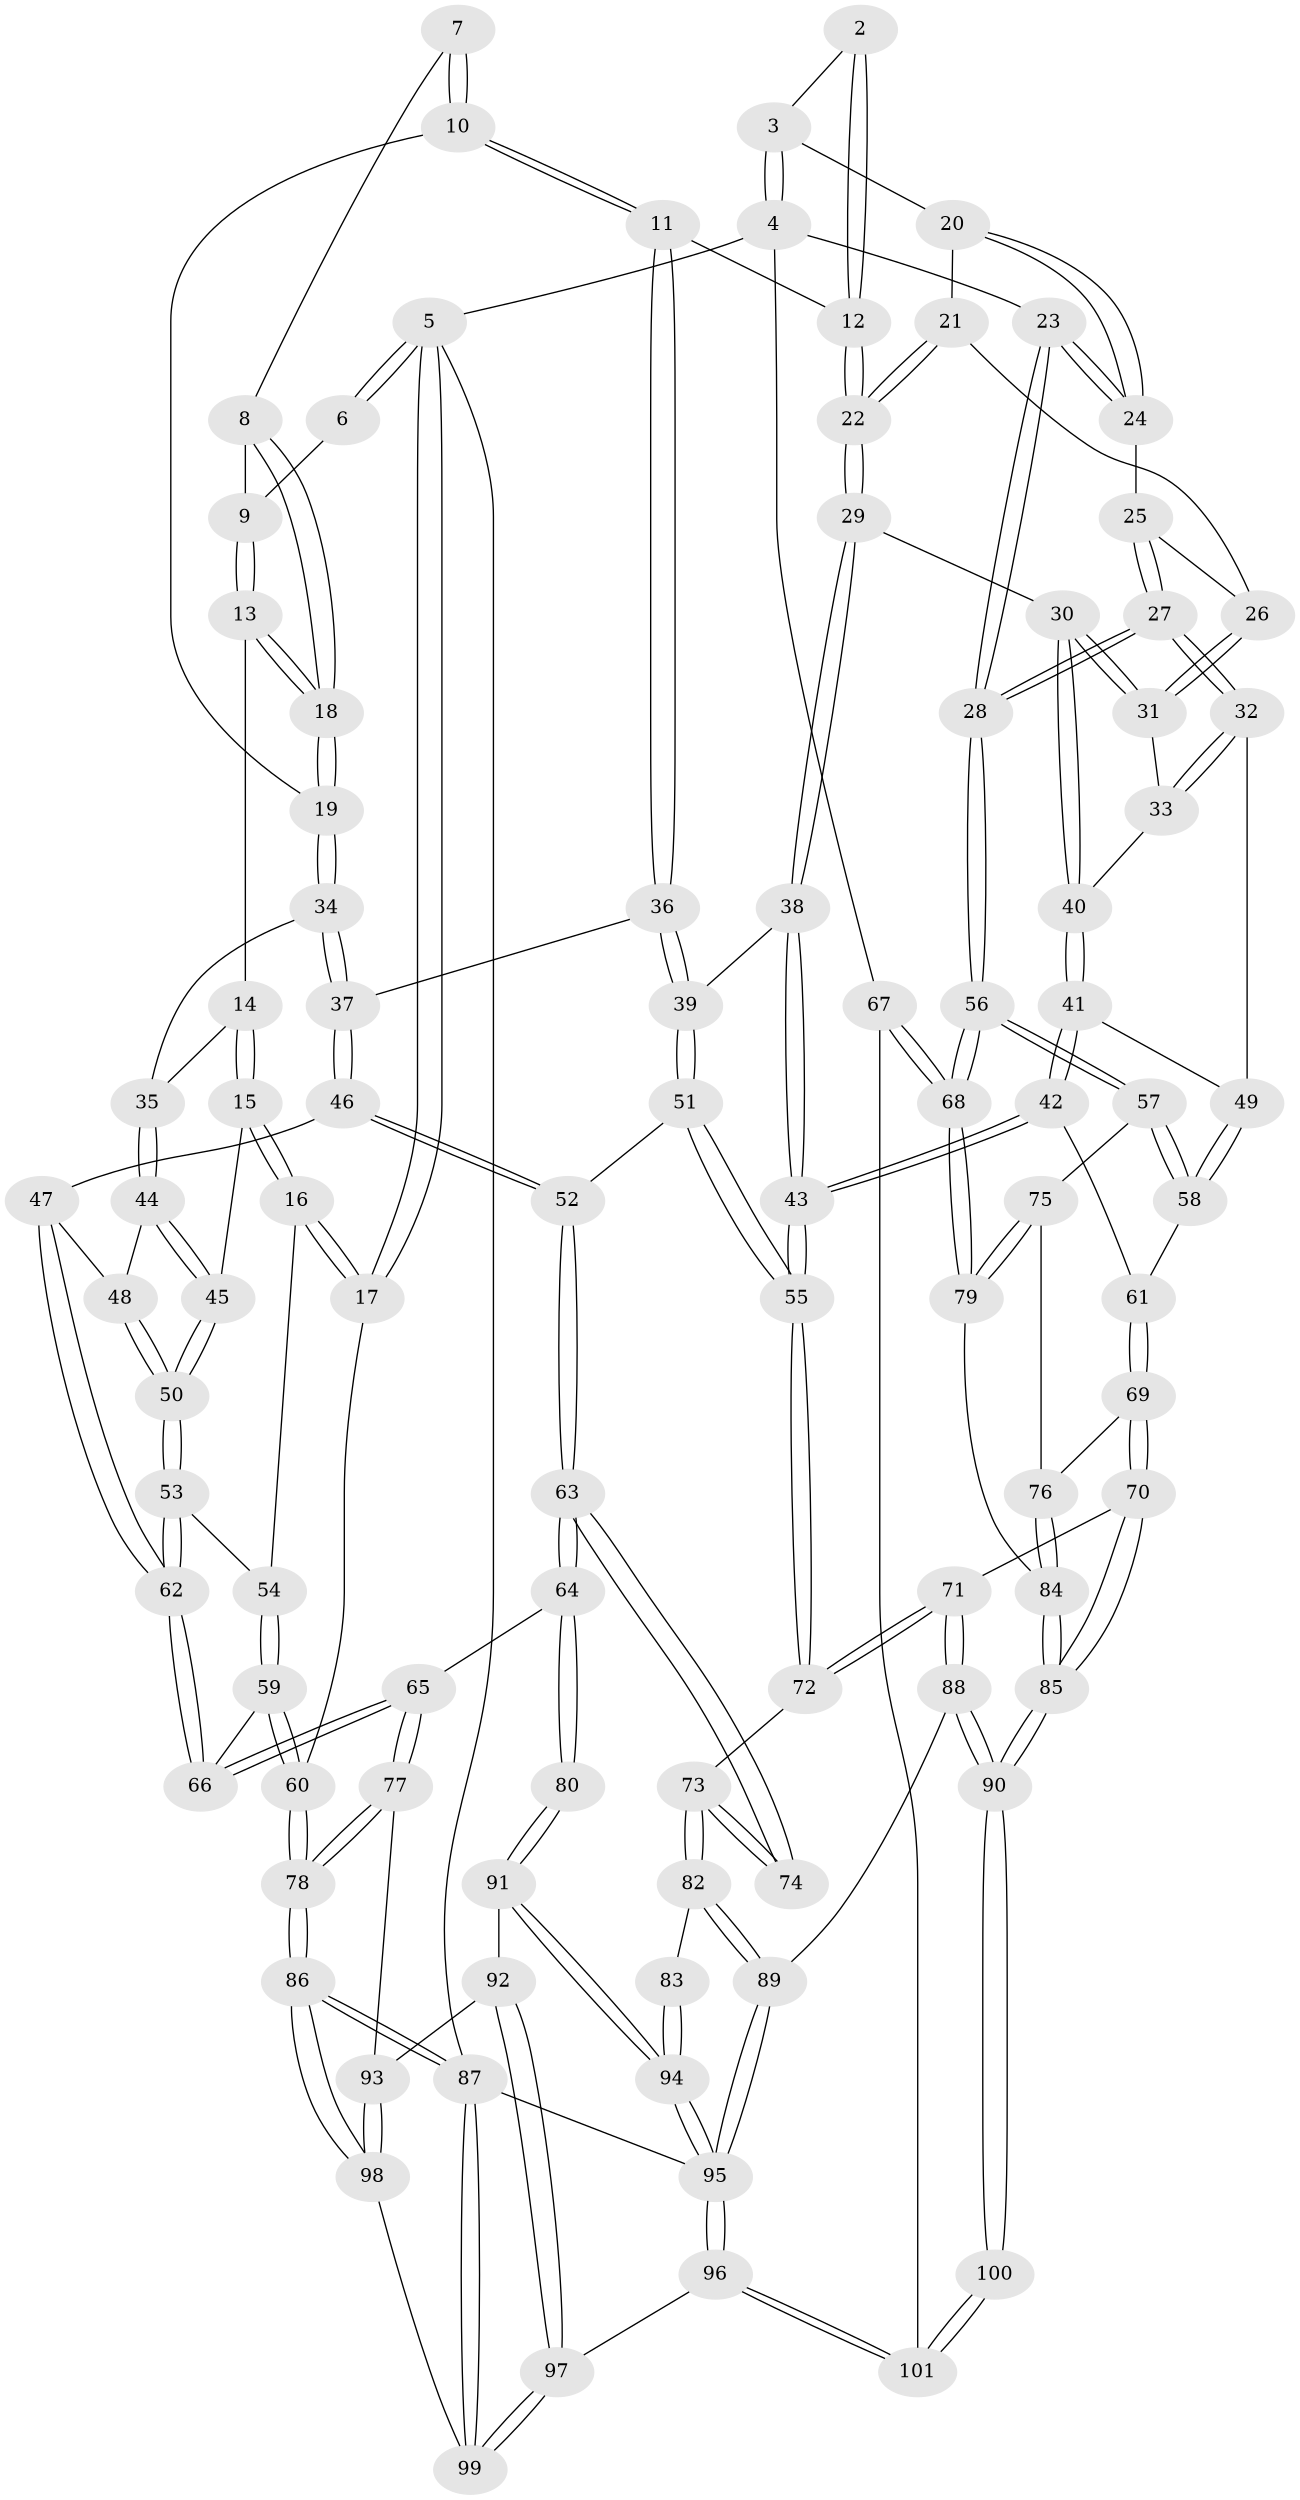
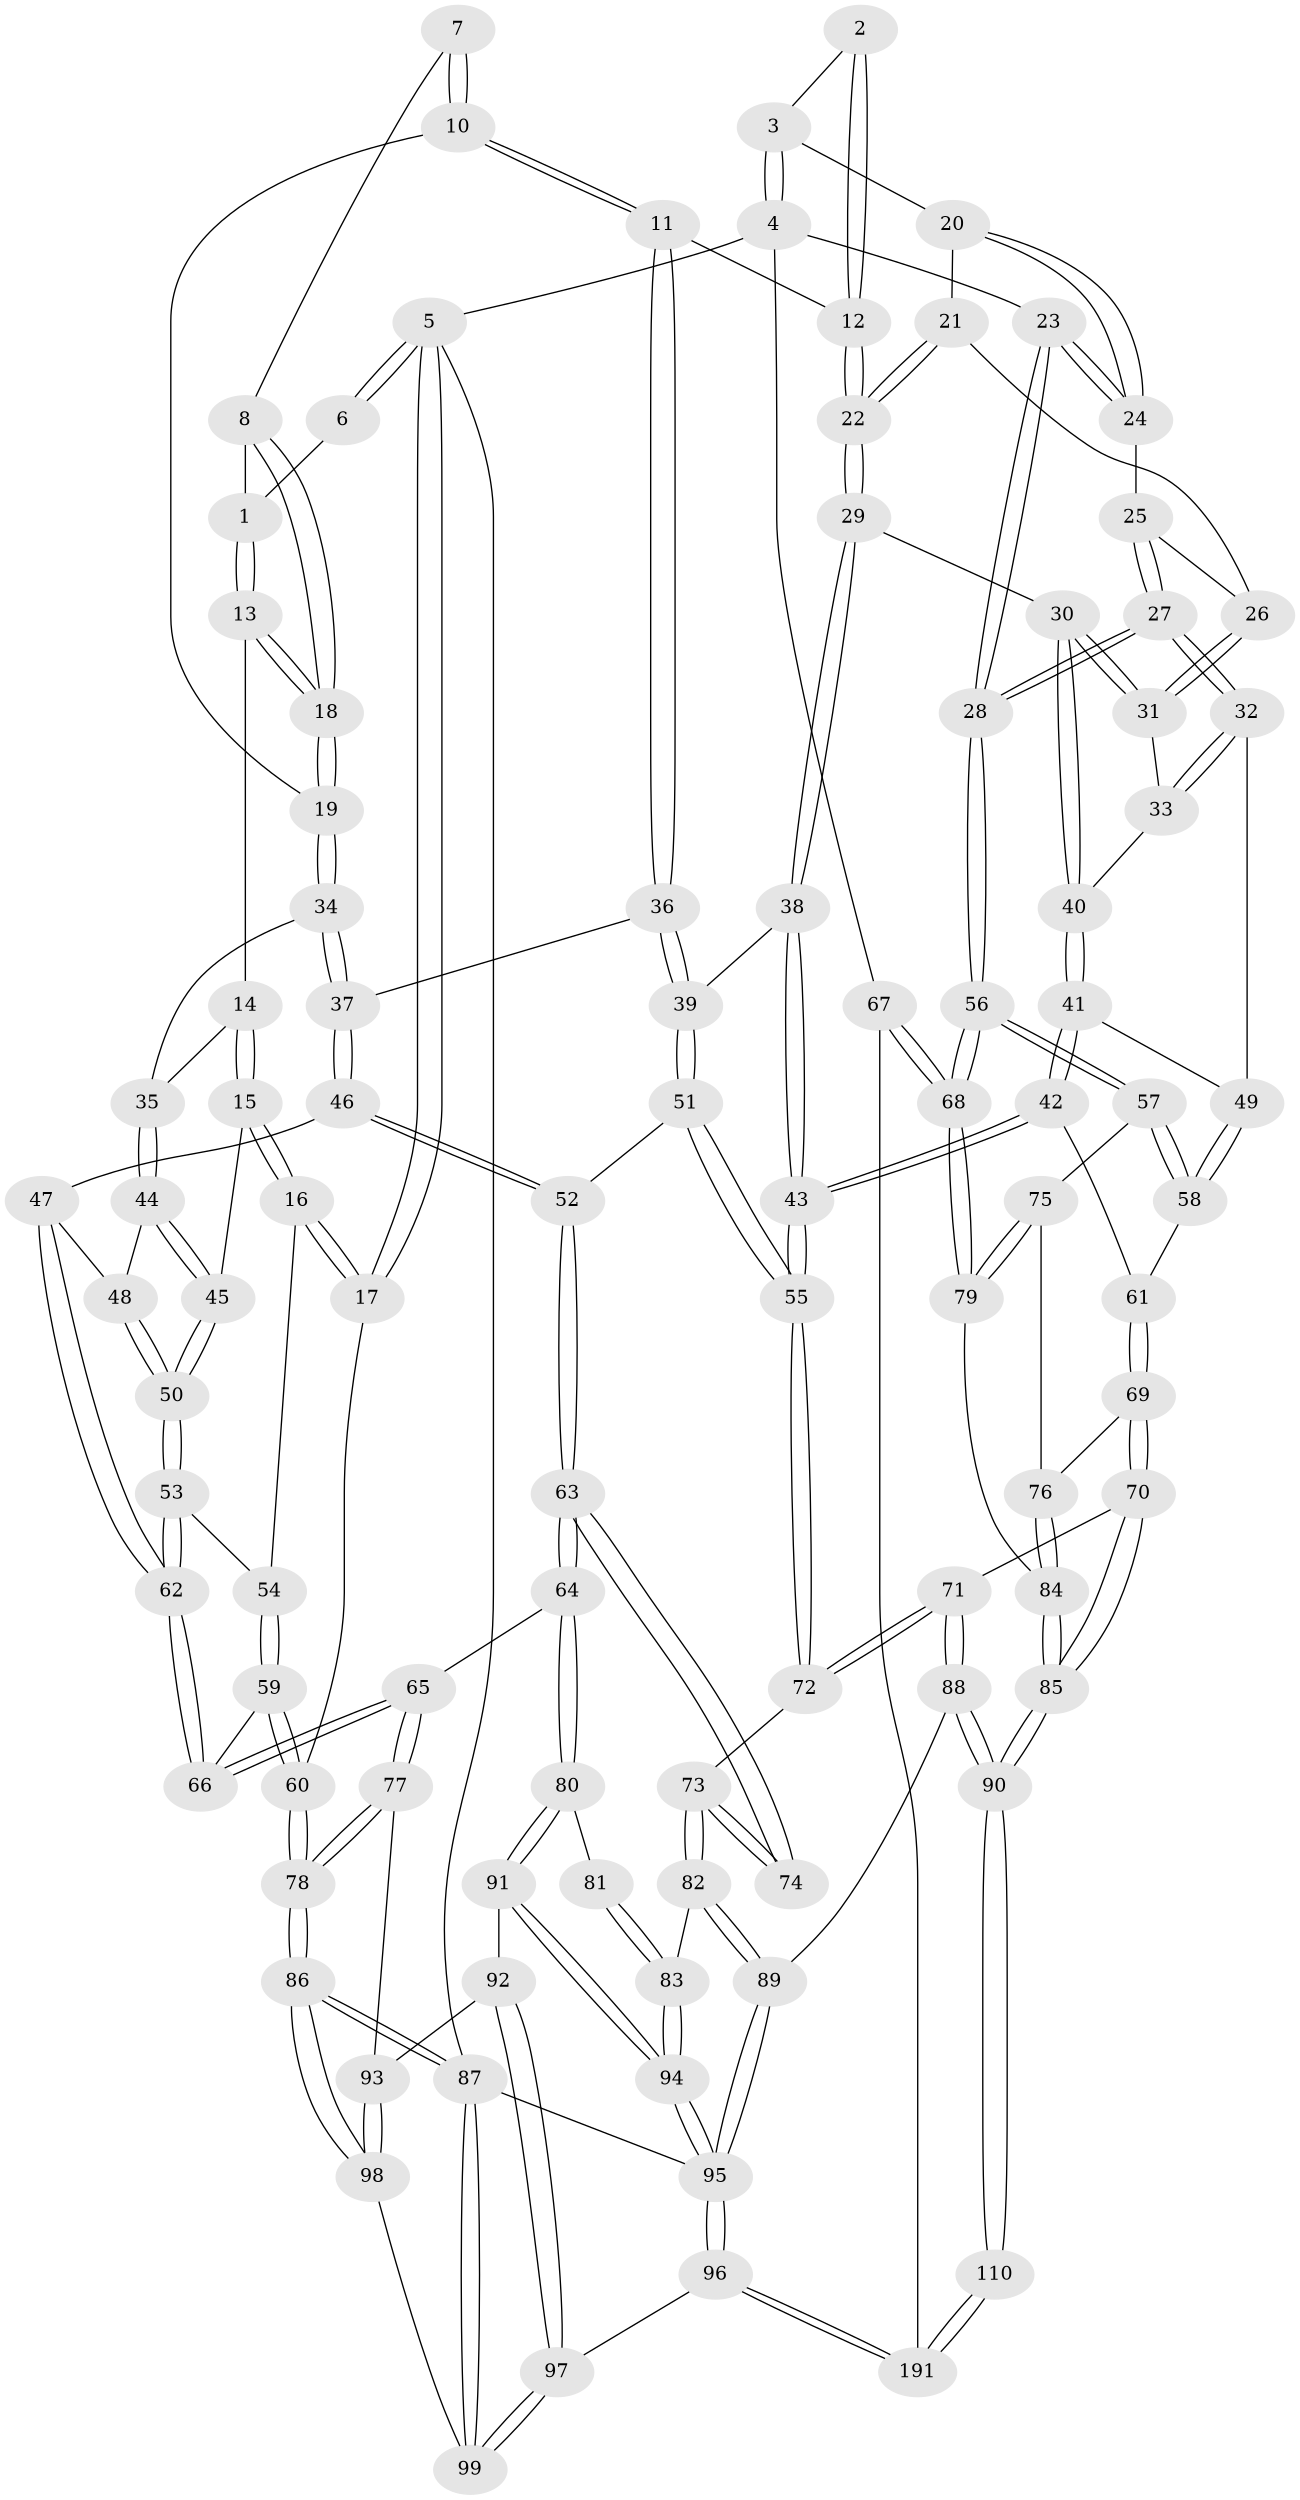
node "9": label "9" -> "1"
node "81": added
node "100": label "100" -> "110"
node "101": label "101" -> "191"
